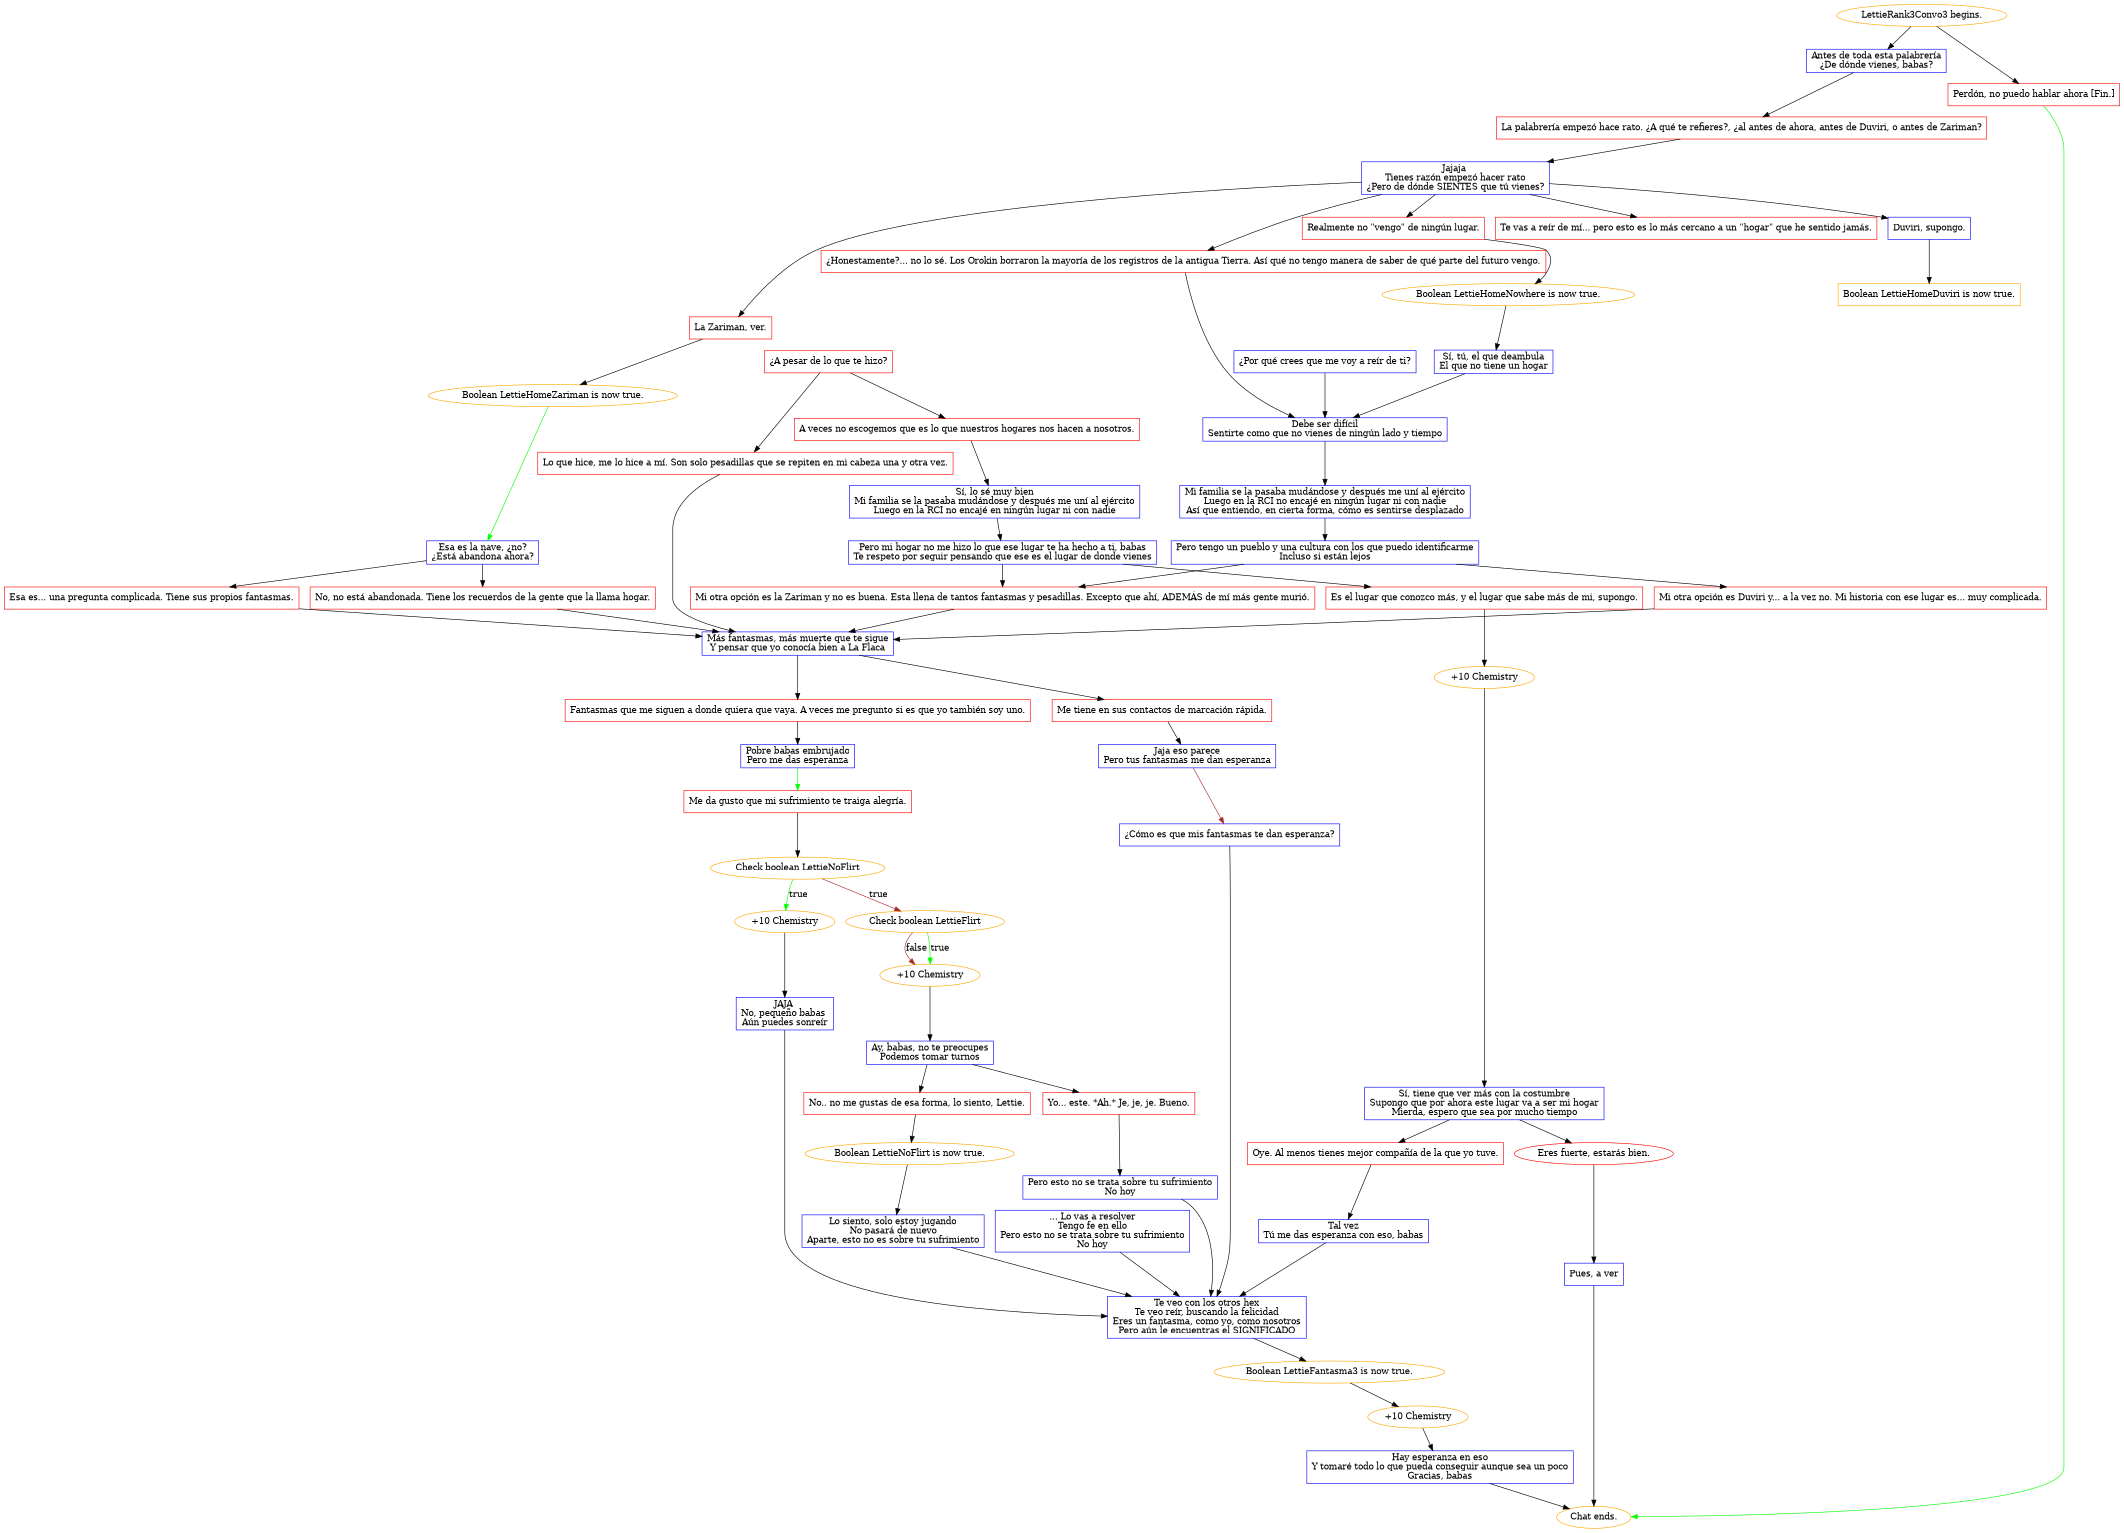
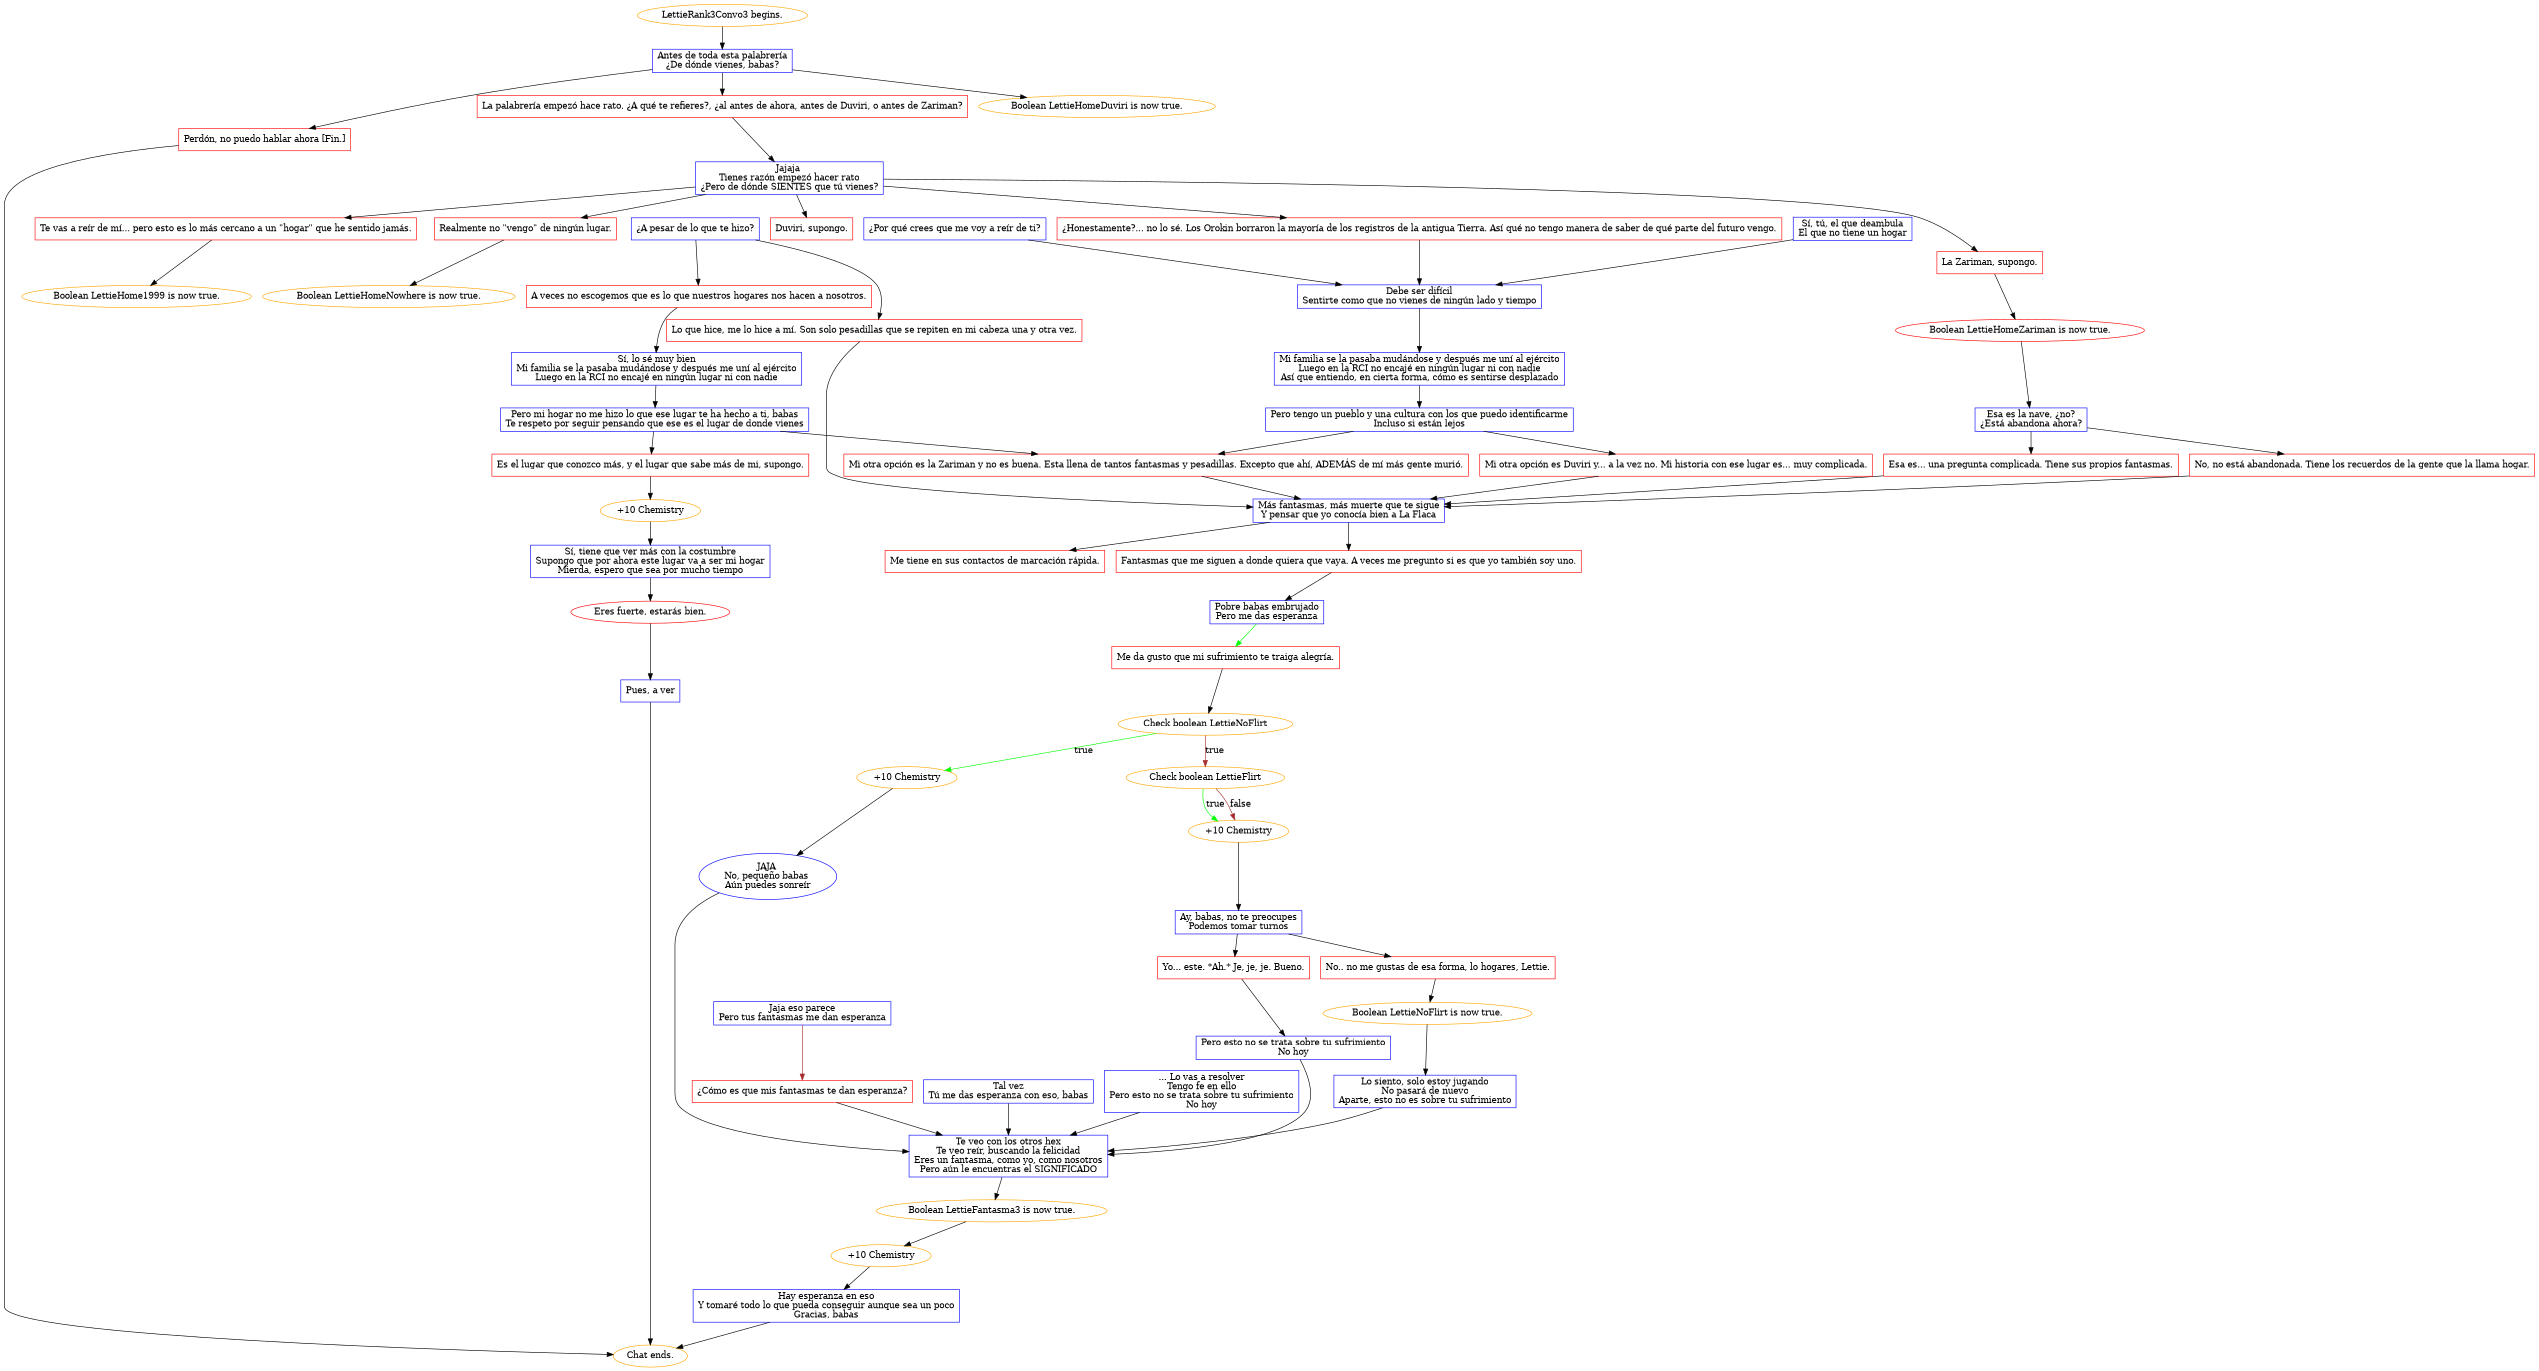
edge "LettieRank3Convo3 begins." -> "Perdón, no puedo hablar ahora [Fin.]": now "Antes de toda esta palabrería ¿De dónde vienes, babas?" -> "Perdón, no puedo hablar ahora [Fin.]"
node "Duviri, supongo.": color blue -> red
edge "Duviri, supongo." -> "Boolean LettieHomeDuviri is now true.": now "Antes de toda esta palabrería ¿De dónde vienes, babas?" -> "Boolean LettieHomeDuviri is now true."
node "Boolean LettieHomeDuviri is now true.": shape box -> ellipse
node "Boolean LettieHome1999 is now true.": added
edge "Boolean LettieHomeNowhere is now true." -> "Sí, tú, el que deambula El que no tiene un hogar": removed
node "La Zariman, ver.": label "La Zariman, ver." -> "La Zariman, supongo."
node "¿A pesar de lo que te hizo?": color red -> blue
node "Boolean LettieHomeZariman is now true.": color orange -> red
edge "Boolean LettieHomeZariman is now true." -> "Esa es la nave, ¿no? ¿Está abandona ahora?": color green -> black
edge "Me tiene en sus contactos de marcación rápida." -> "Jaja eso parece Pero tus fantasmas me dan esperanza": removed
node "¿Cómo es que mis fantasmas te dan esperanza?": color blue -> red
edge "Perdón, no puedo hablar ahora [Fin.]" -> "Chat ends.": color green -> black
node "JAJA No, pequeño babas Aún puedes sonreír": shape box -> ellipse
node "No.. no me gustas de esa forma, lo siento, Lettie.": label "No.. no me gustas de esa forma, lo siento, Lettie." -> "No.. no me gustas de esa forma, lo hogares, Lettie."
node "Oye. Al menos tienes mejor compañía de la que yo tuve.": removed
